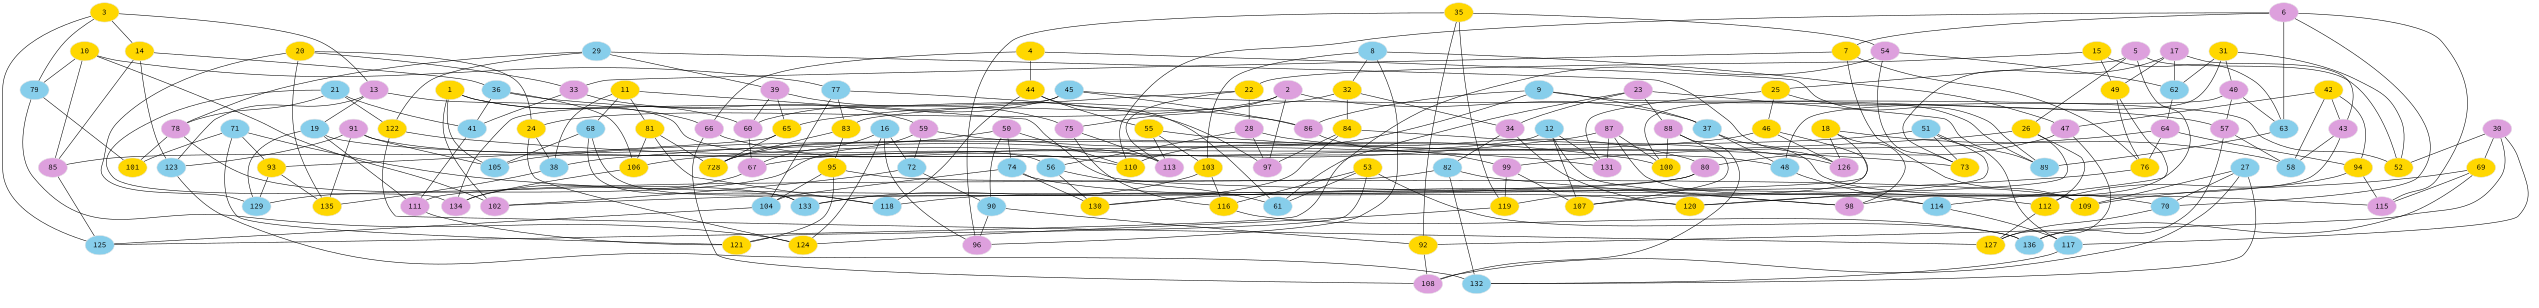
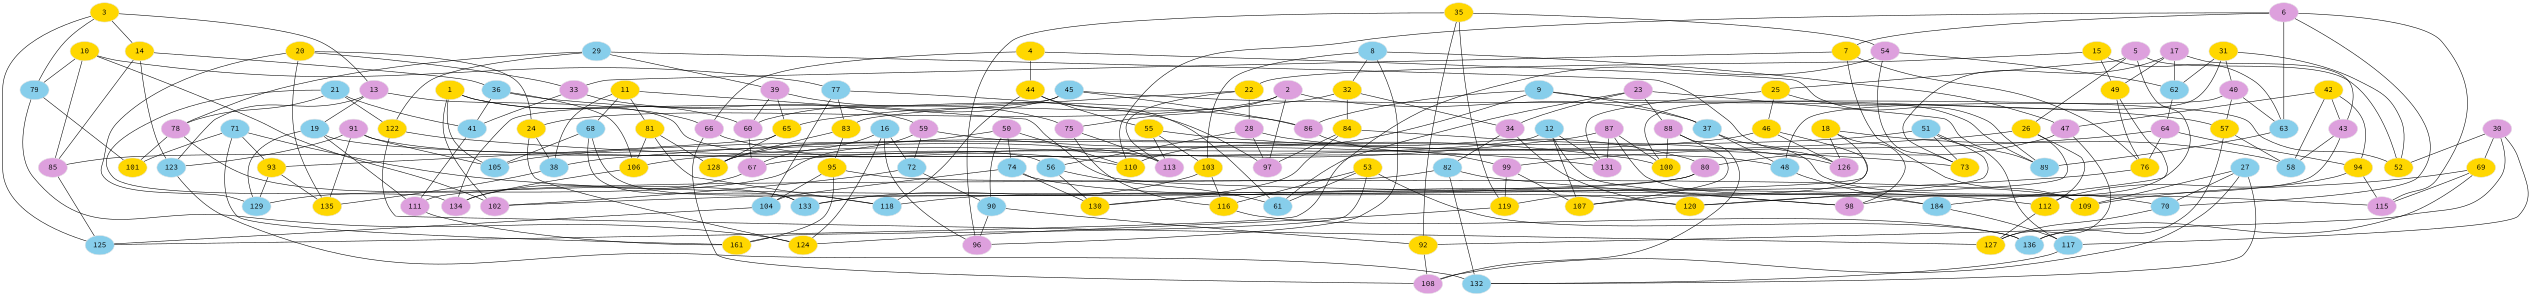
node "57": fillcolor plum -> gold
node "728": label "728" -> "128"
node "114": label "114" -> "184"
node "121": label "121" -> "161"
